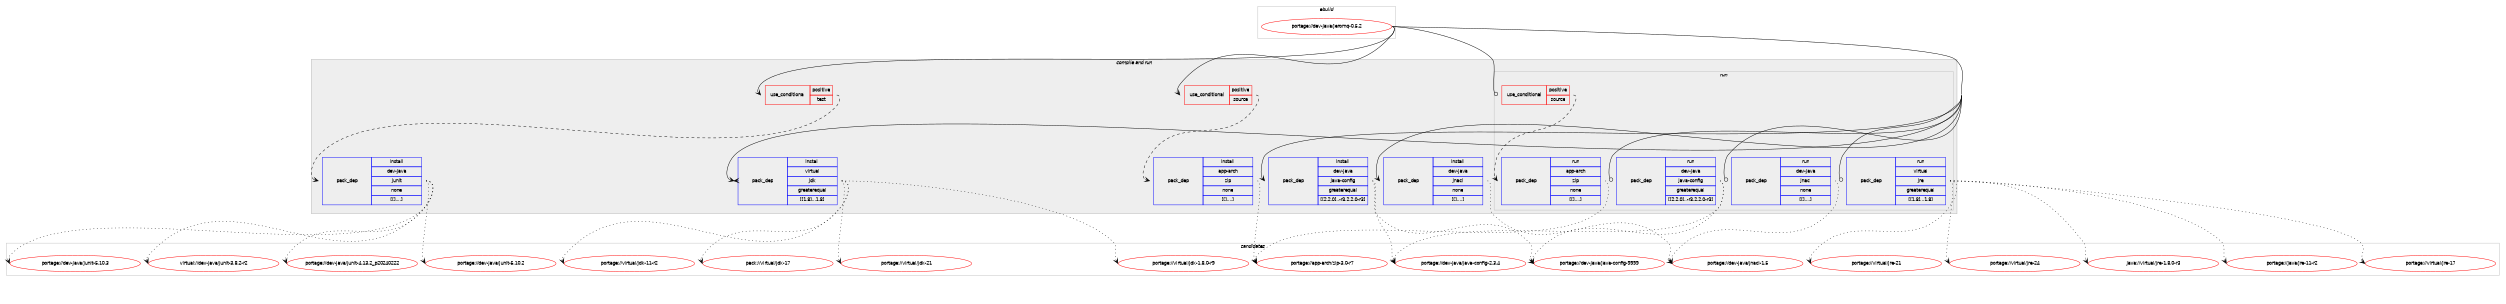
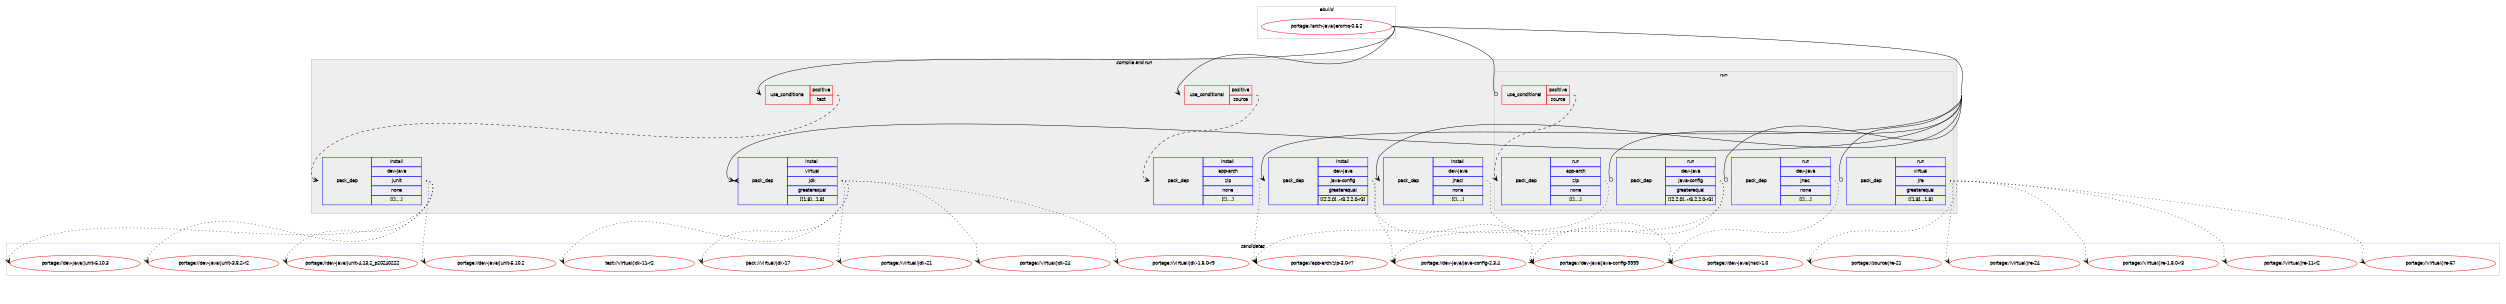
node "portage://dev-java/jeromq-0.5.2": label "portage://dev-java/jeromq-0.5.2" -> "portage://arch-java/jeromq-0.5.2"
node "virtual://dev-java/junit-3.8.2-r2": label "virtual://dev-java/junit-3.8.2-r2" -> "portage://dev-java/junit-3.8.2-r2"
node "portage://virtual/jdk-11-r2": label "portage://virtual/jdk-11-r2" -> "test://virtual/jdk-11-r2"
node "portage://virtual/jdk-24": added
node "portage://dev-java/jnacl-1.5": label "portage://dev-java/jnacl-1.5" -> "portage://dev-java/jnacl-1.0"
node "portage://virtual/jre-21": label "portage://virtual/jre-21" -> "portage://source/jre-21"
node "java://virtual/jre-1.8.0-r3": label "java://virtual/jre-1.8.0-r3" -> "portage://virtual/jre-1.8.0-r3"
node "portage://java/jre-11-r2": label "portage://java/jre-11-r2" -> "portage://virtual/jre-11-r2"
node "portage://virtual/jre-17": label "portage://virtual/jre-17" -> "portage://virtual/jre-67"
